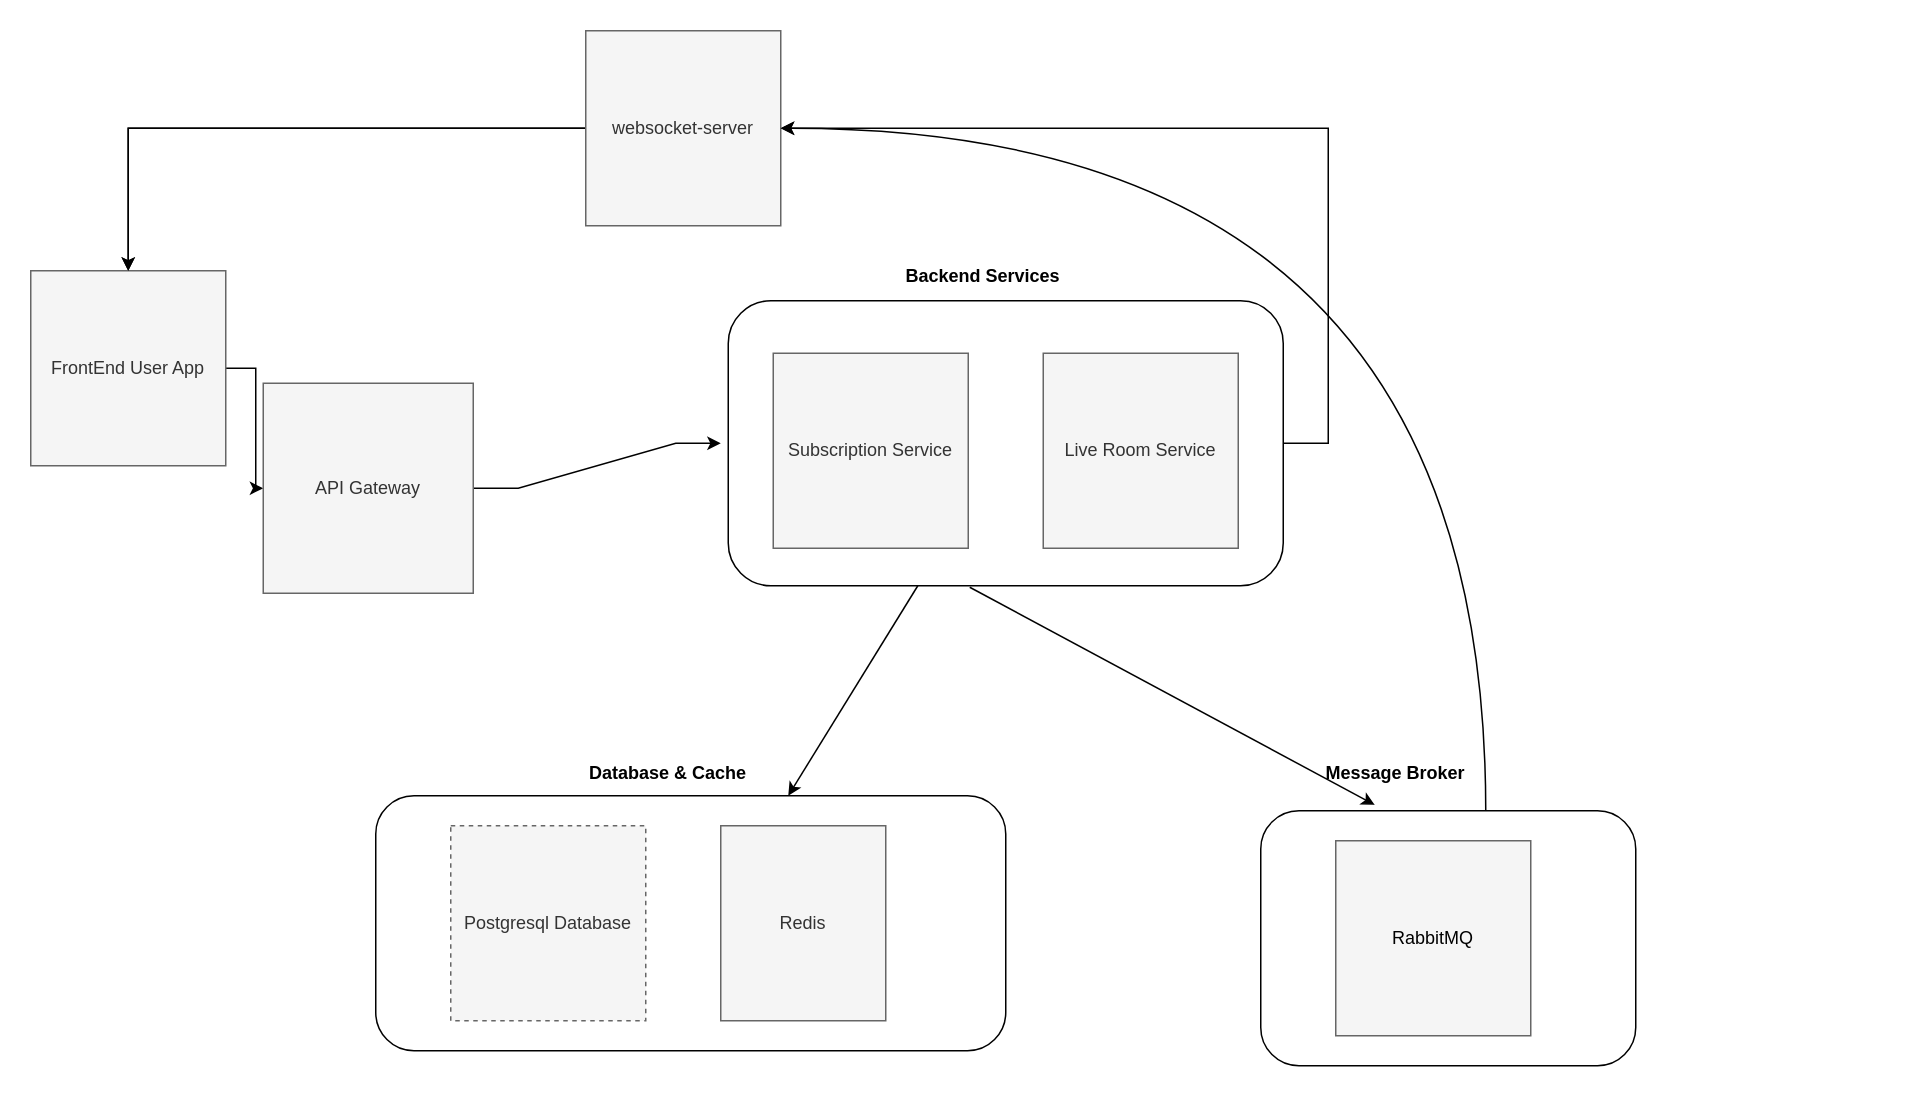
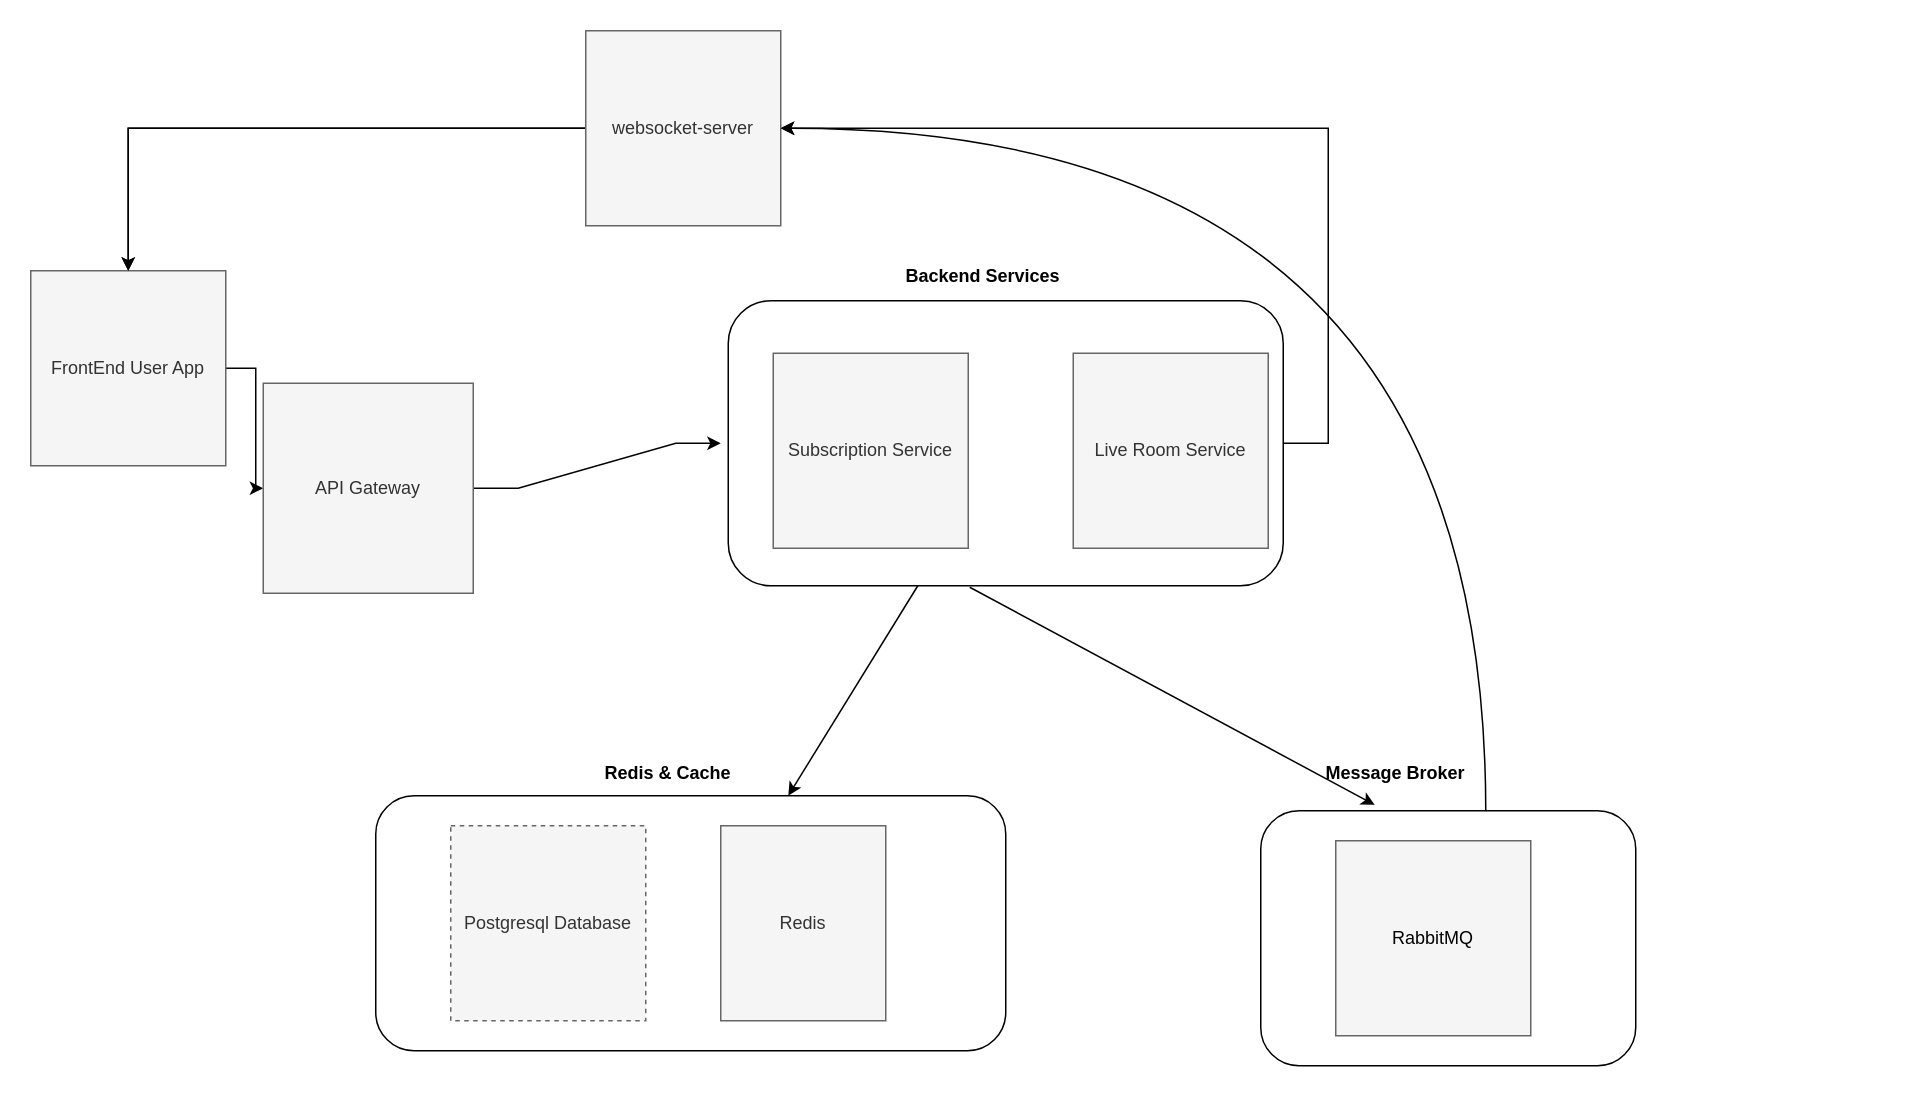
node "Live Room Service": moved (1141, 451) -> (1171, 451)
node "Database & Cache": label "Database & Cache" -> "Redis & Cache"
